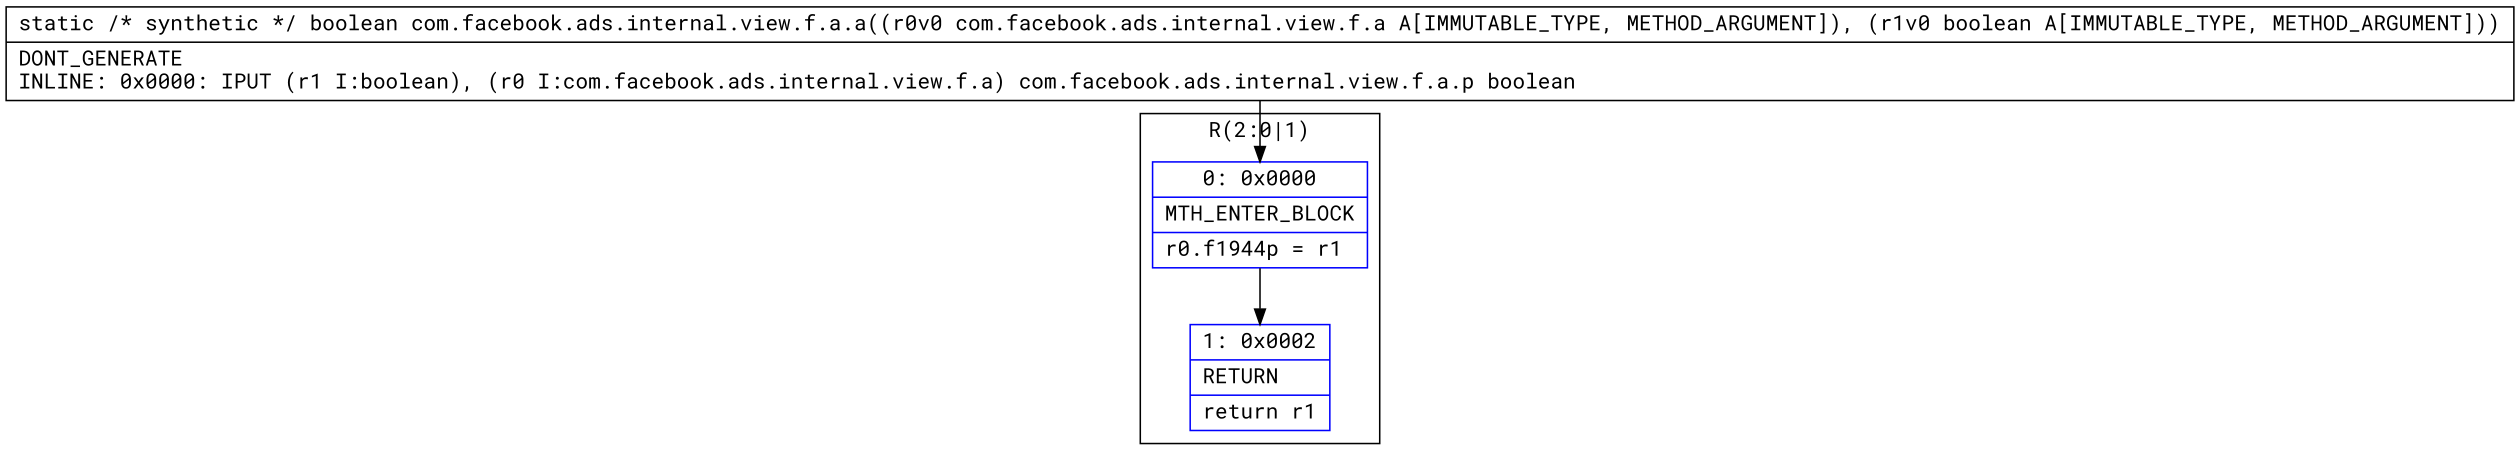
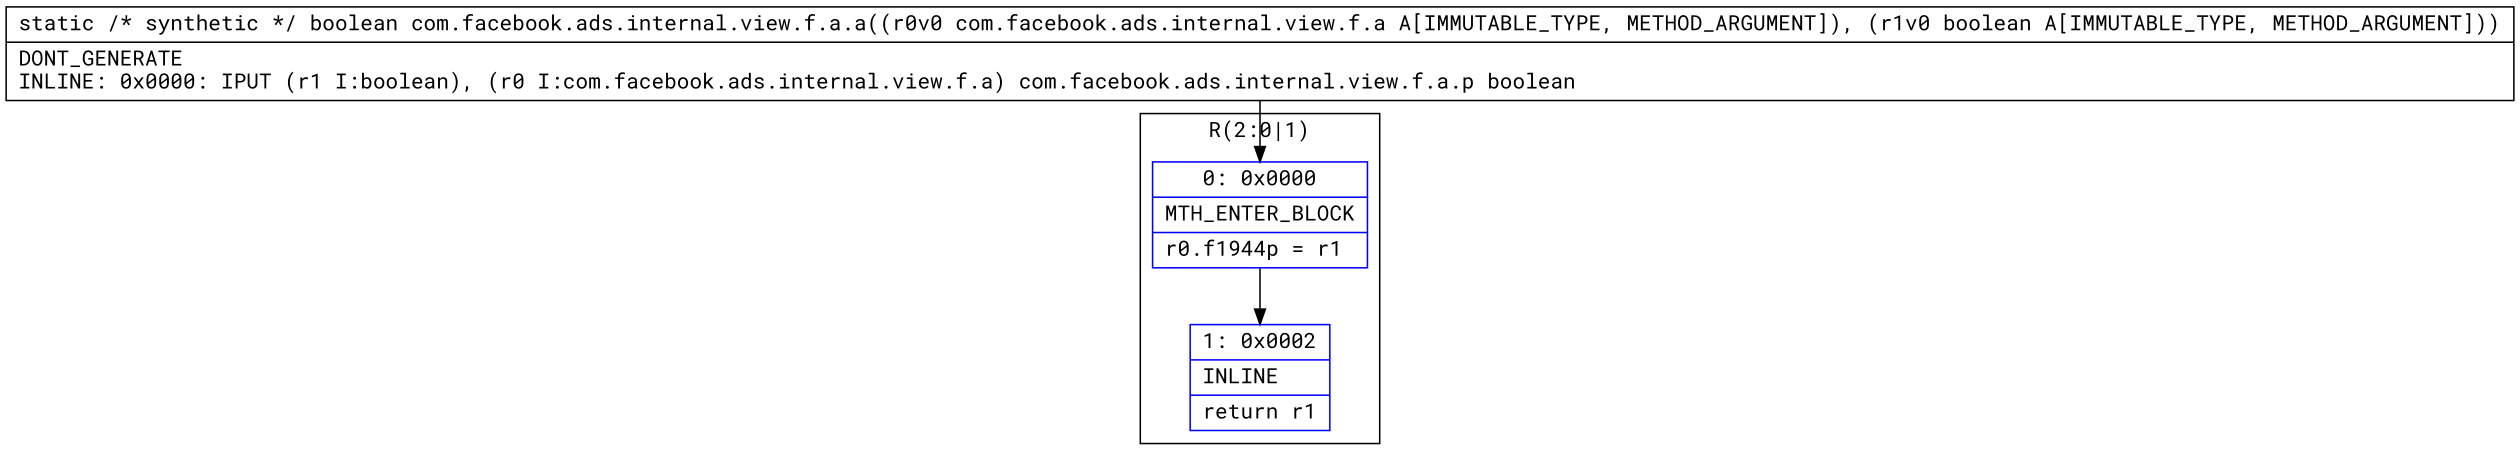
node "1: 0x0002": text "RETURN" -> "INLINE"
